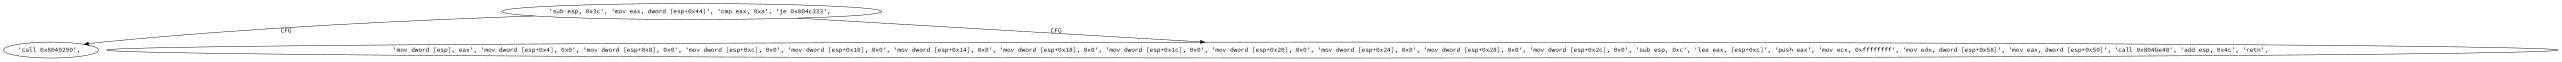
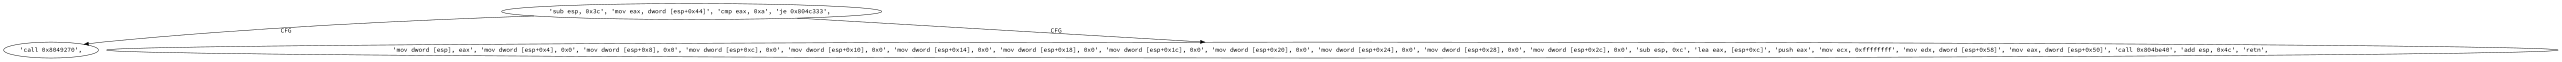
node "'call 0x8049290',": label "'call 0x8049290'," -> "'call 0x8049270',"
